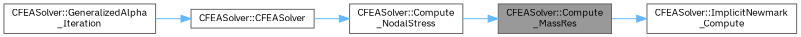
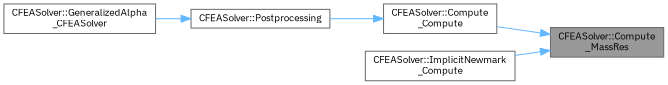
node "CFEASolver::GeneralizedAlpha _Iteration": label "CFEASolver::GeneralizedAlpha _Iteration" -> "CFEASolver::GeneralizedAlpha _CFEASolver"
node "CFEASolver::CFEASolver": label "CFEASolver::CFEASolver" -> "CFEASolver::Postprocessing"
node "CFEASolver::Compute _NodalStress": label "CFEASolver::Compute _NodalStress" -> "CFEASolver::Compute _Compute"
edge "CFEASolver::Compute _MassRes" -> "CFEASolver::ImplicitNewmark _Compute": reversed
